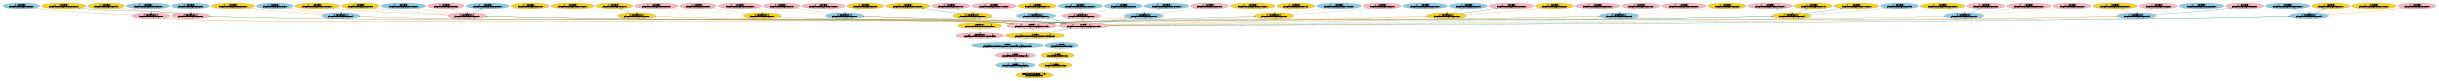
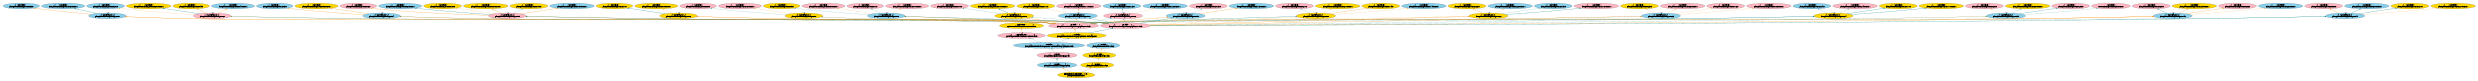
node "<spriteset> phosphate_mine_spriteset_3_0_snow": added
node "<spriteset> phosphate_mine_spriteset_25_0_snow": label "<spriteset> phosphate_mine_spriteset_25_0_snow" -> "<spriteset> store_mine_spriteset_25_0_snow"
node "<spritelayout> phosphate_mine_spritelayout_1": fillcolor lightpink -> skyblue
